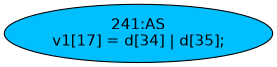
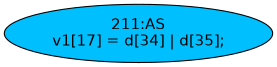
node "241:AS v1[17] = d[34] | d[35];": label "241:AS v1[17] = d[34] | d[35];" -> "211:AS v1[17] = d[34] | d[35];"
